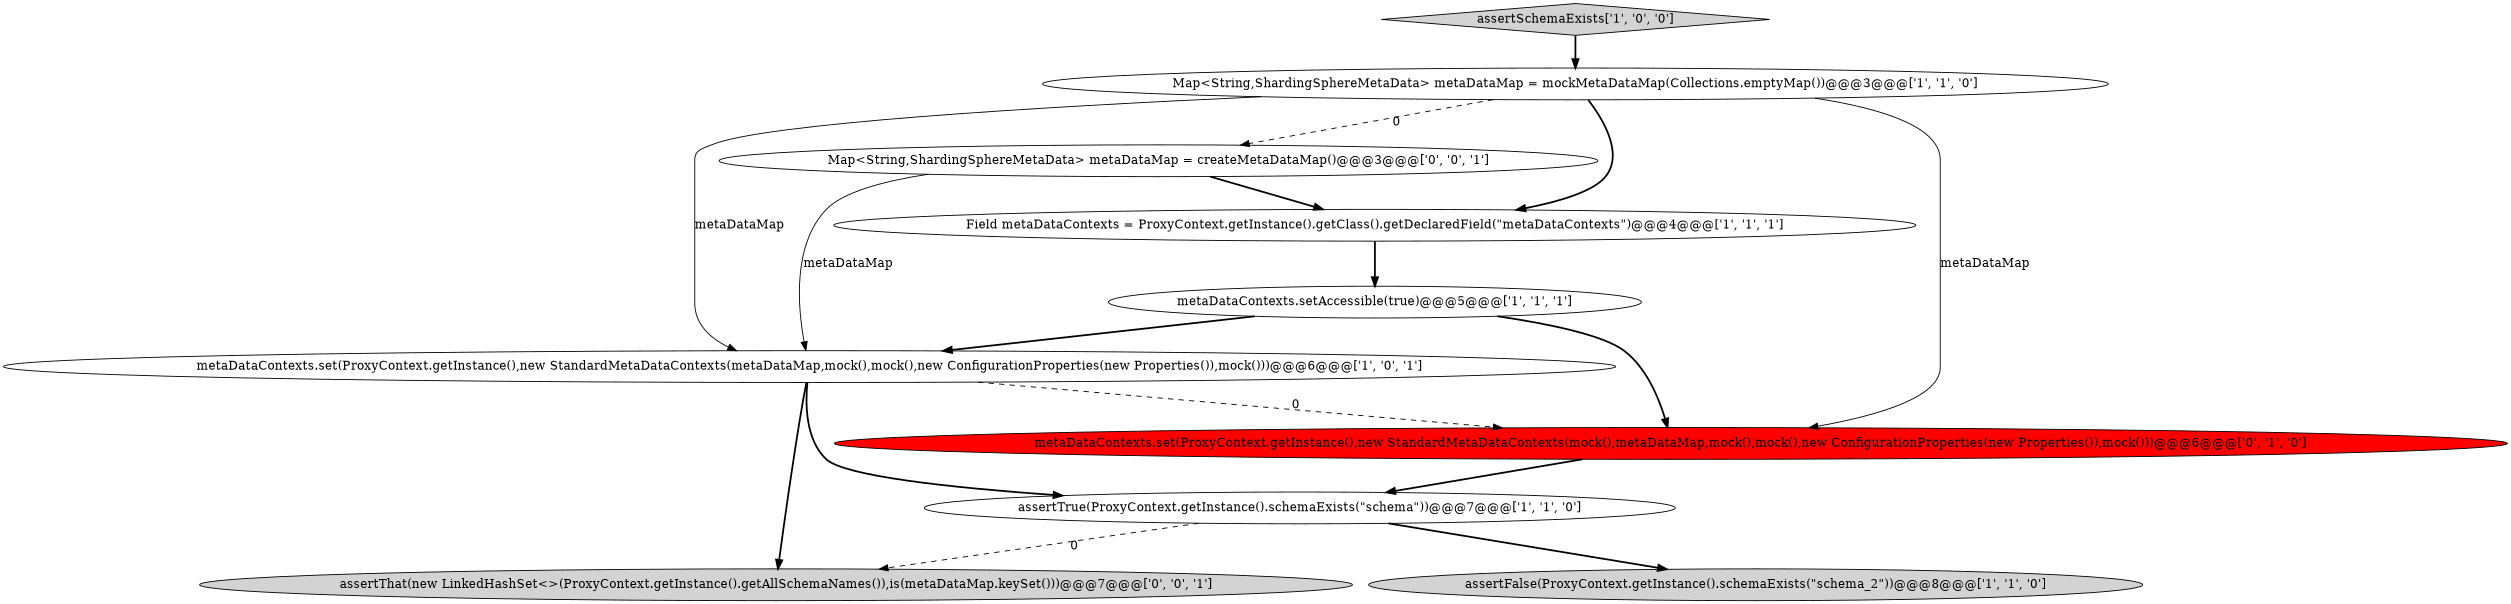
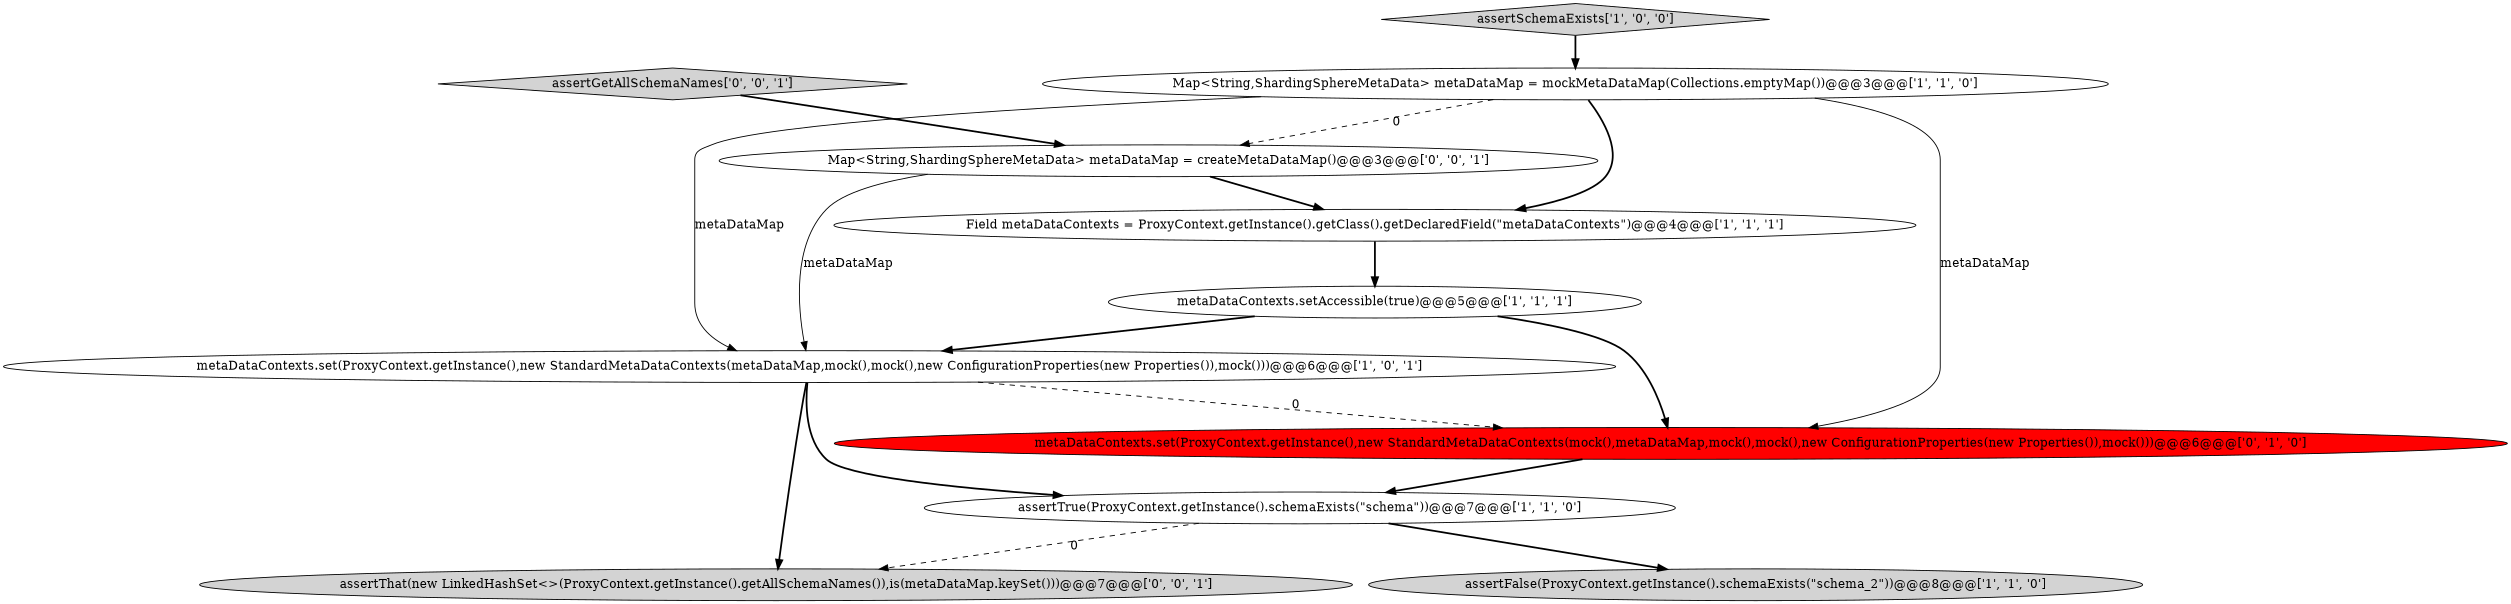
node "assertGetAllSchemaNames['0', '0', '1']": added
